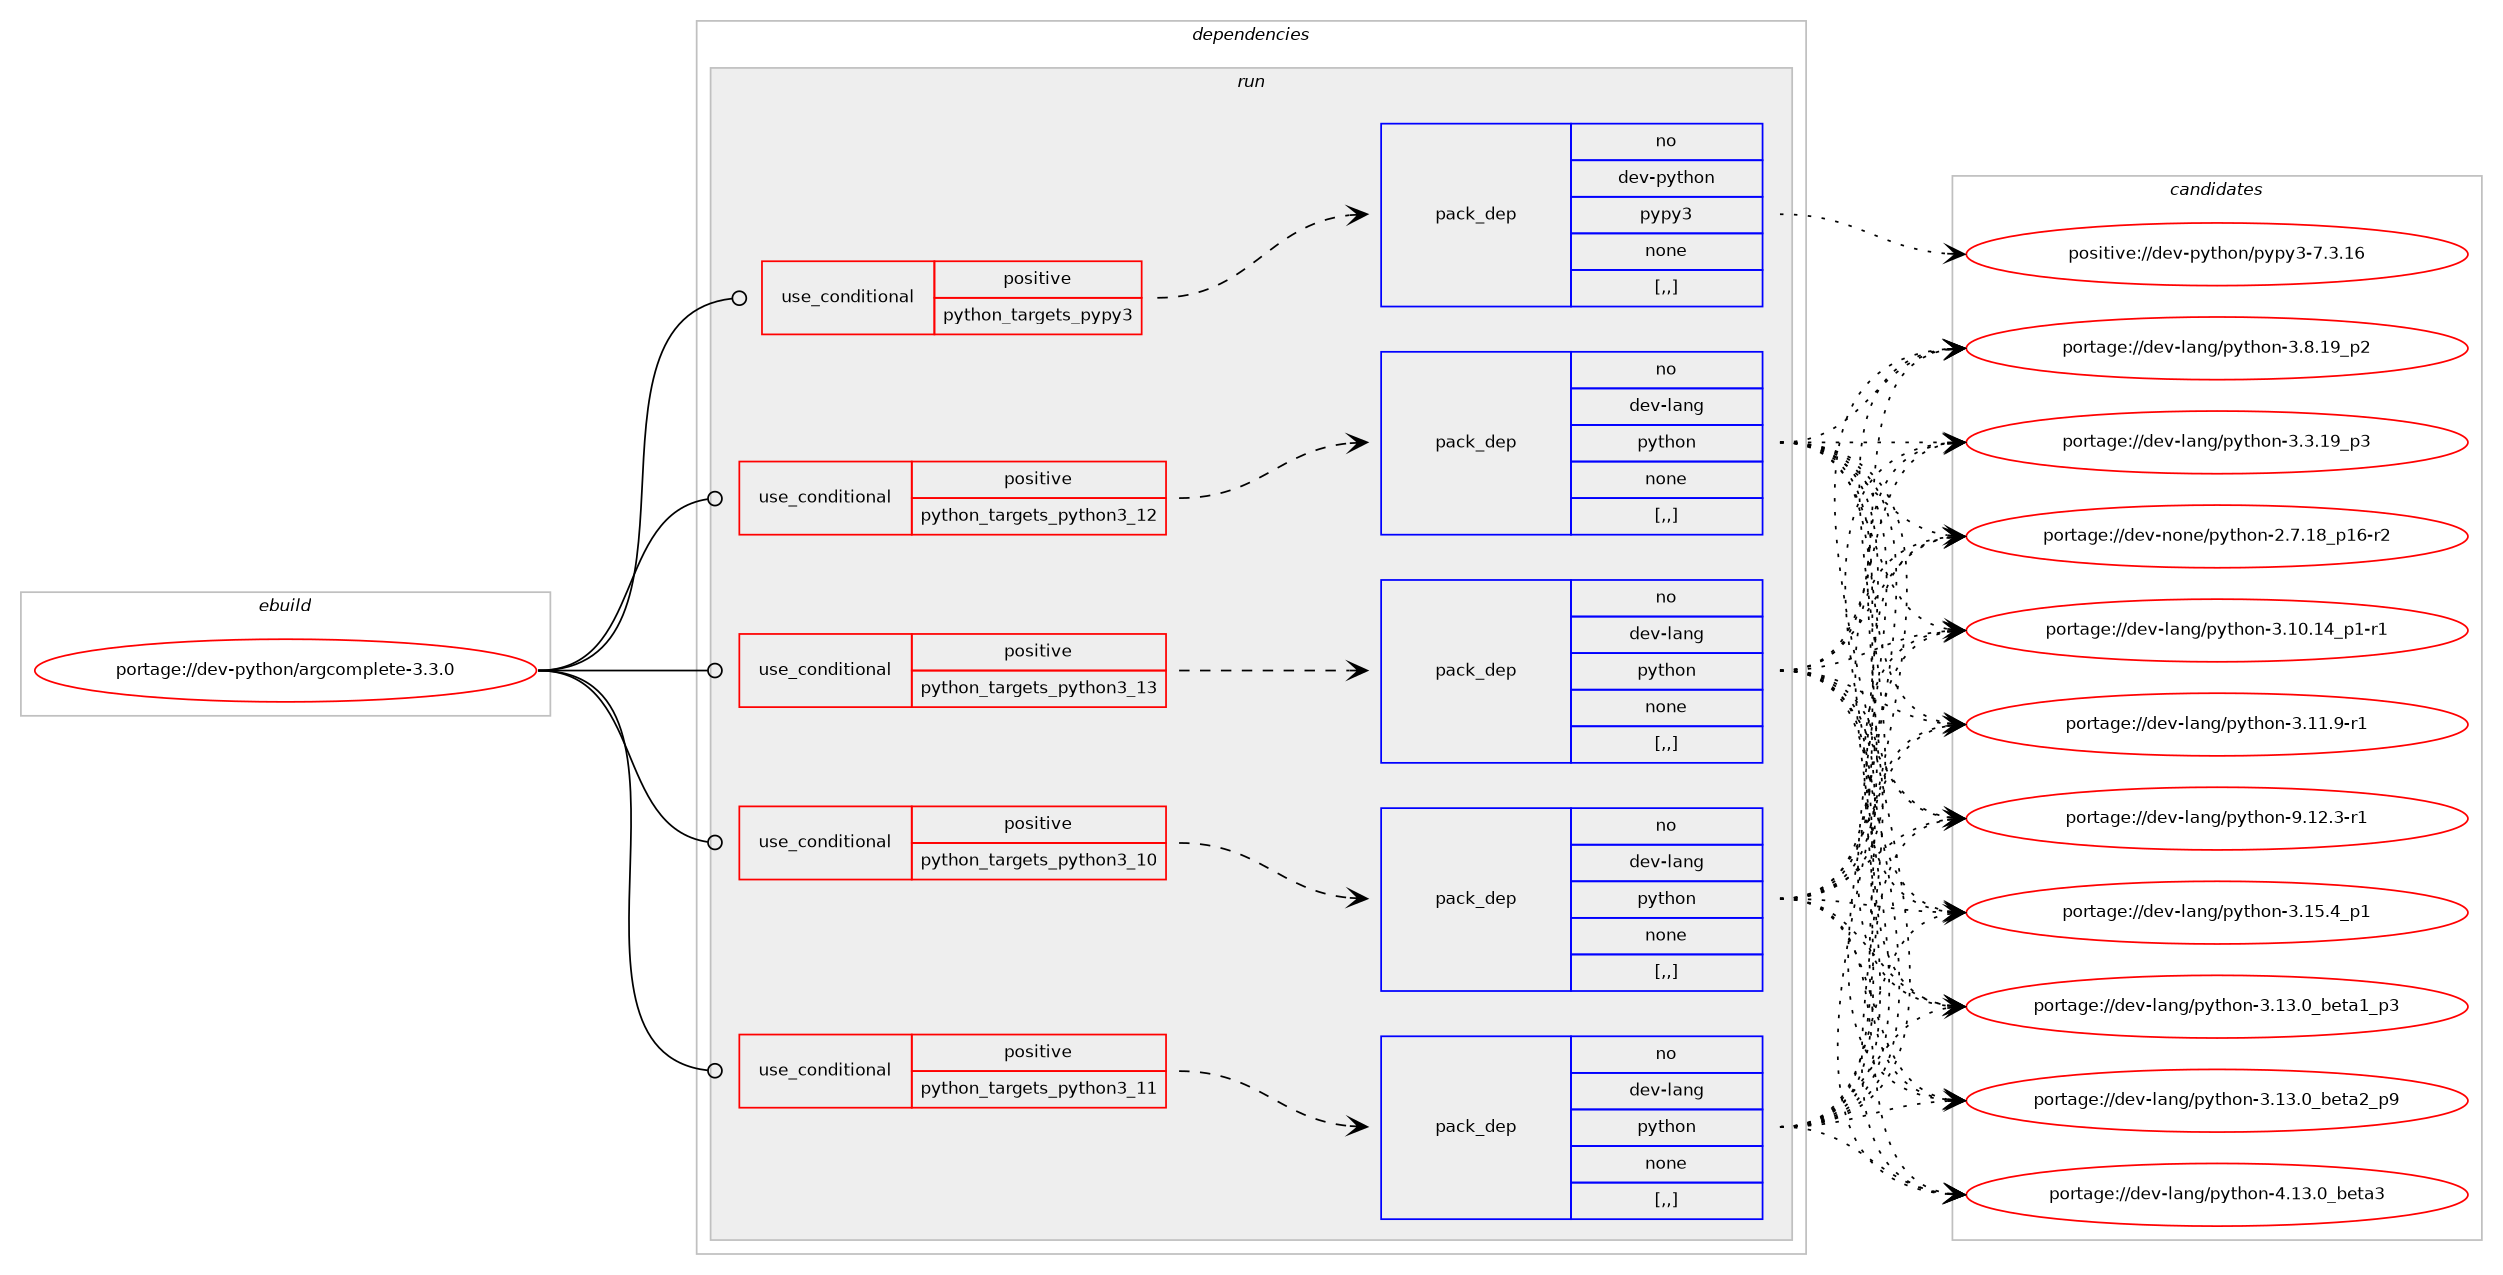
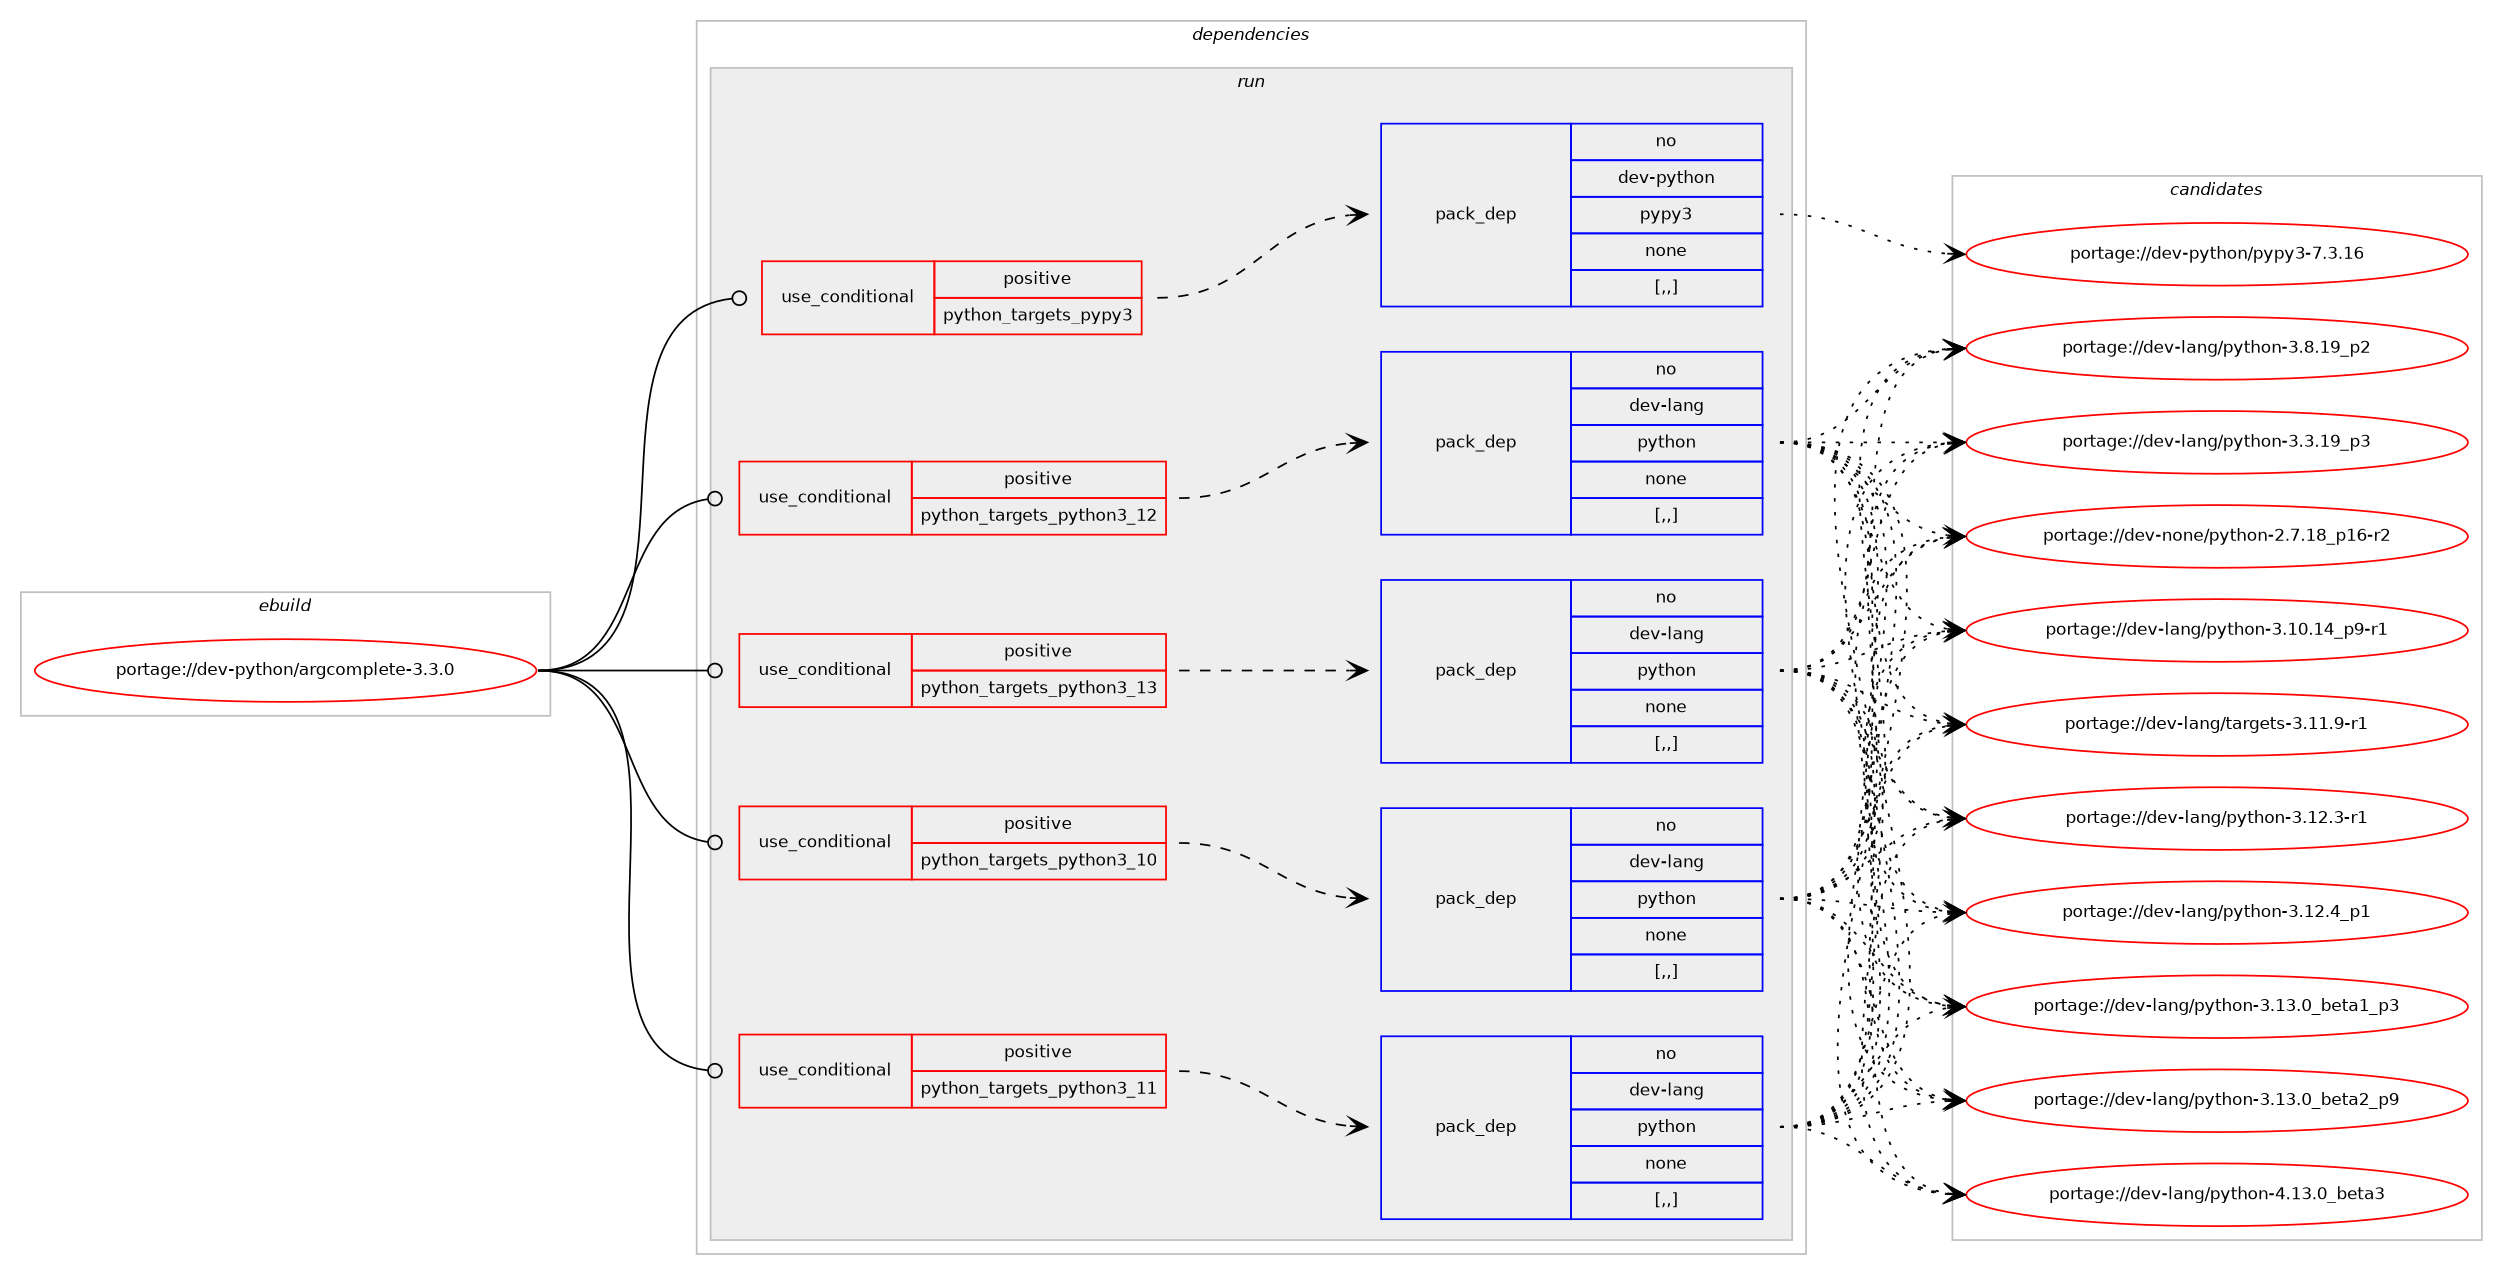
node "positive://dev-python/pypy3-7.3.16": label "positive://dev-python/pypy3-7.3.16" -> "portage://dev-python/pypy3-7.3.16"
node "portage://dev-lang/python-3.10.14_p1-r1": label "portage://dev-lang/python-3.10.14_p1-r1" -> "portage://dev-lang/python-3.10.14_p9-r1"
node "portage://dev-lang/python-3.11.9-r1": label "portage://dev-lang/python-3.11.9-r1" -> "portage://dev-lang/targets-3.11.9-r1"
node "portage://dev-lang/python-9.12.3-r1": label "portage://dev-lang/python-9.12.3-r1" -> "portage://dev-lang/python-3.12.3-r1"
node "portage://dev-lang/python-3.15.4_p1": label "portage://dev-lang/python-3.15.4_p1" -> "portage://dev-lang/python-3.12.4_p1"
